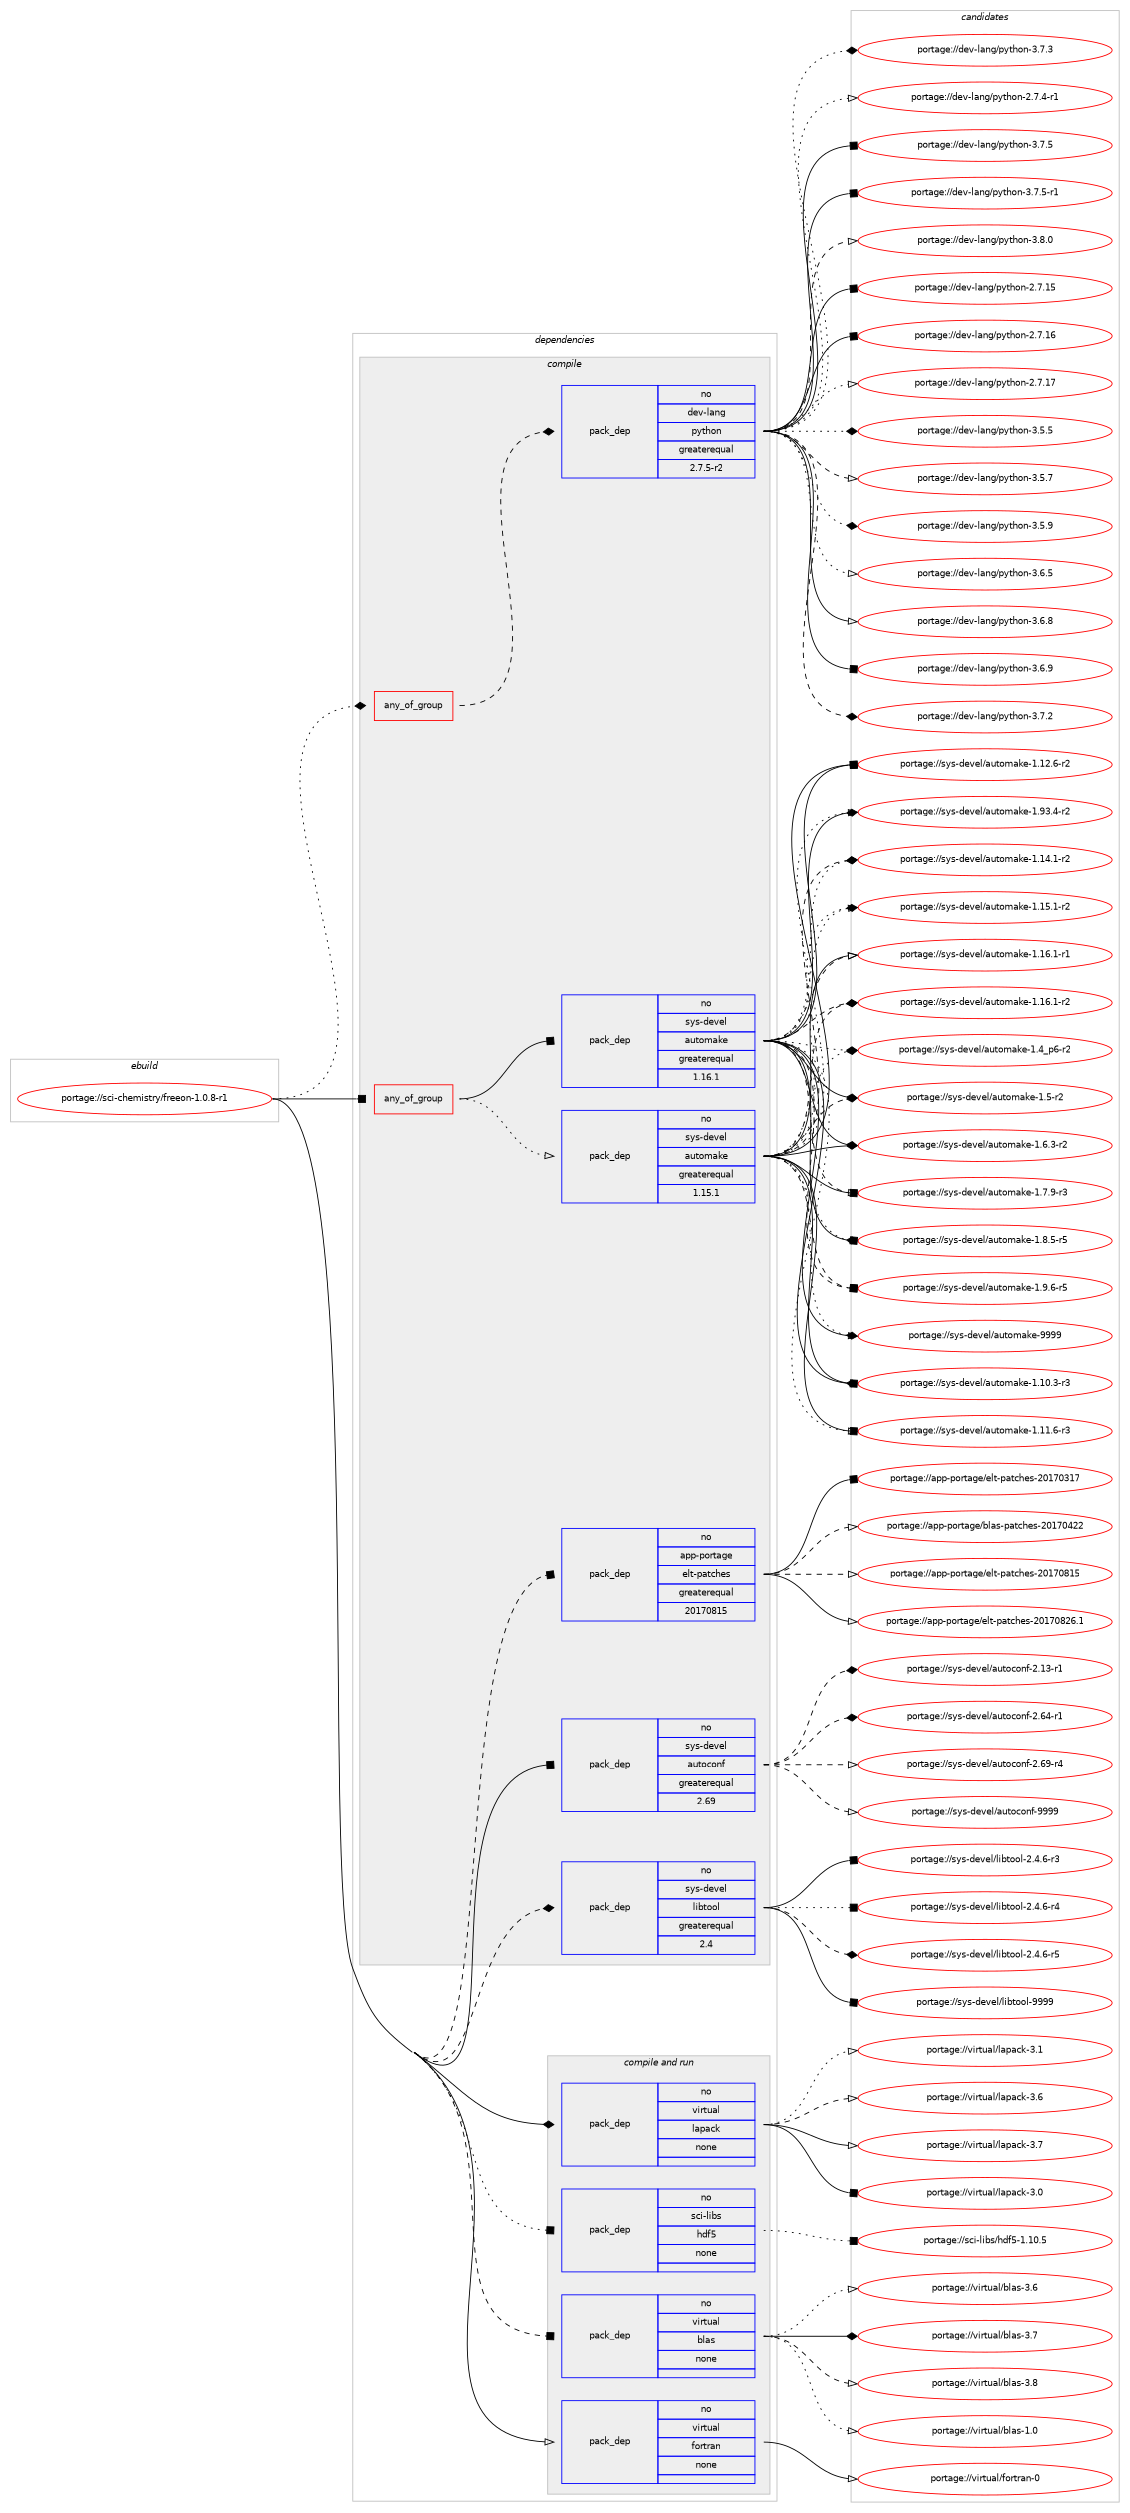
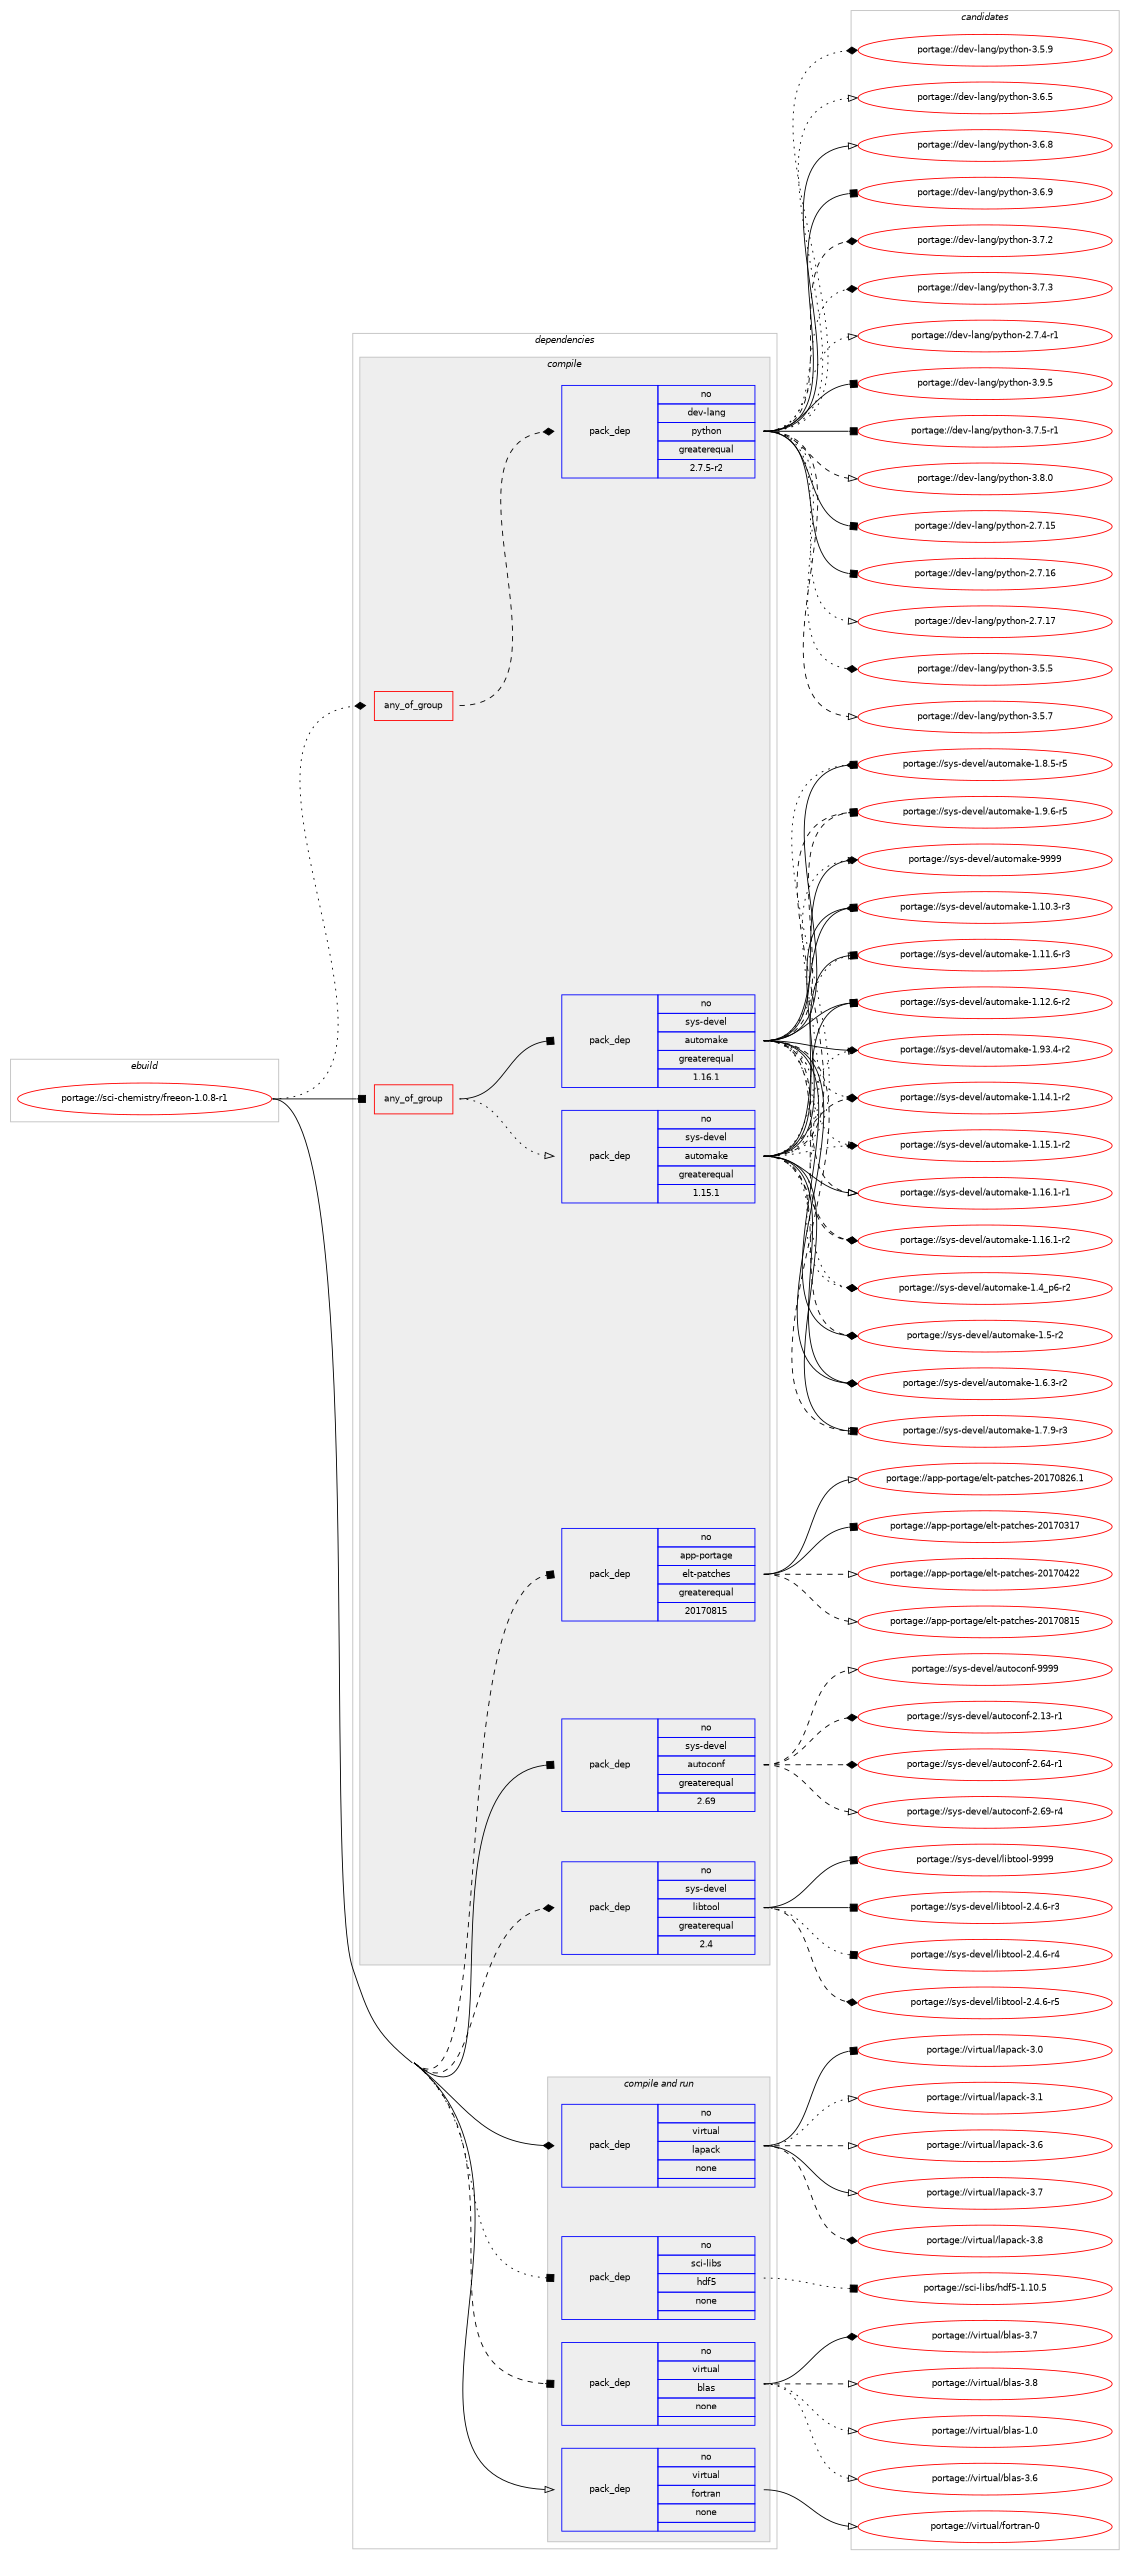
node "portage://dev-lang/python-3.7.5": label "portage://dev-lang/python-3.7.5" -> "portage://dev-lang/python-3.9.5"
node "portage://app-portage/blas-patches-20170422": label "portage://app-portage/blas-patches-20170422" -> "portage://app-portage/elt-patches-20170422"
node "portage://virtual/lapack-3.8": added
